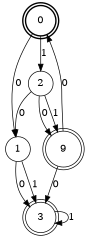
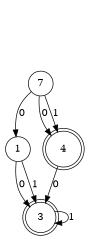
node "0": removed
node "2": label "2" -> "7"
node "9": label "9" -> "4"
